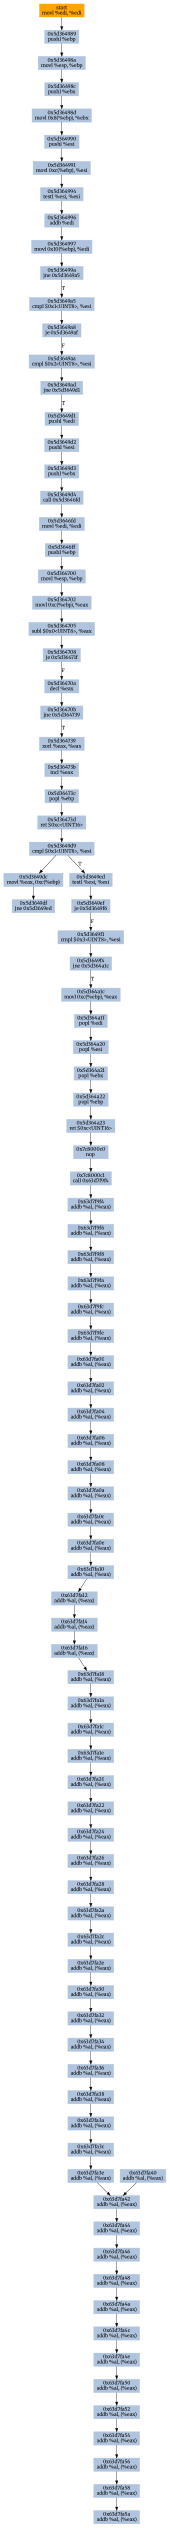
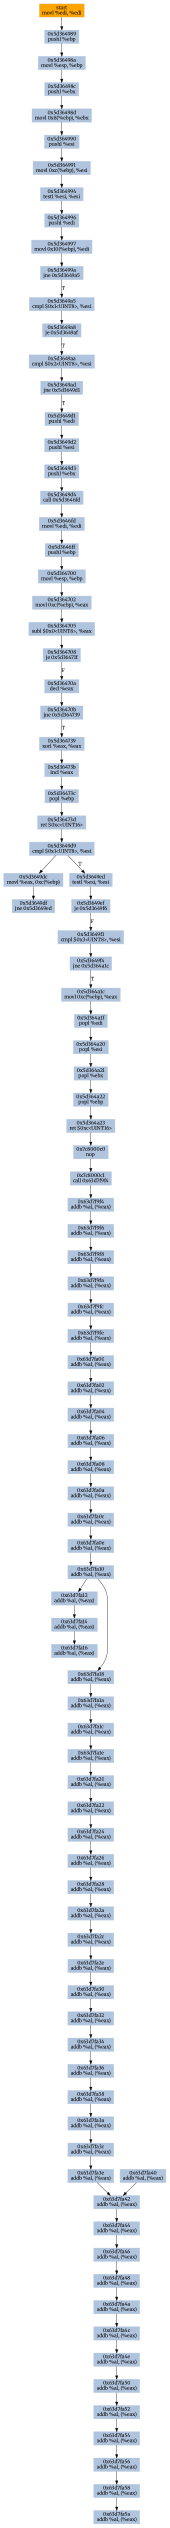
node "0x5d364996 addb %edi": label "0x5d364996 addb %edi" -> "0x5d364996 pushl %edi"
edge "0x5d3649a8 je 0x5d3649af" -> "0x5d3649aa cmpl $0x2<UINT8>, %esi": label "F" -> "T"
edge "0x63d7fa16 addb %al, (%eax)" -> "0x63d7fa18 addb %al, (%eax)": now "0x63d7fa10 addb %al, (%eax)" -> "0x63d7fa18 addb %al, (%eax)"
